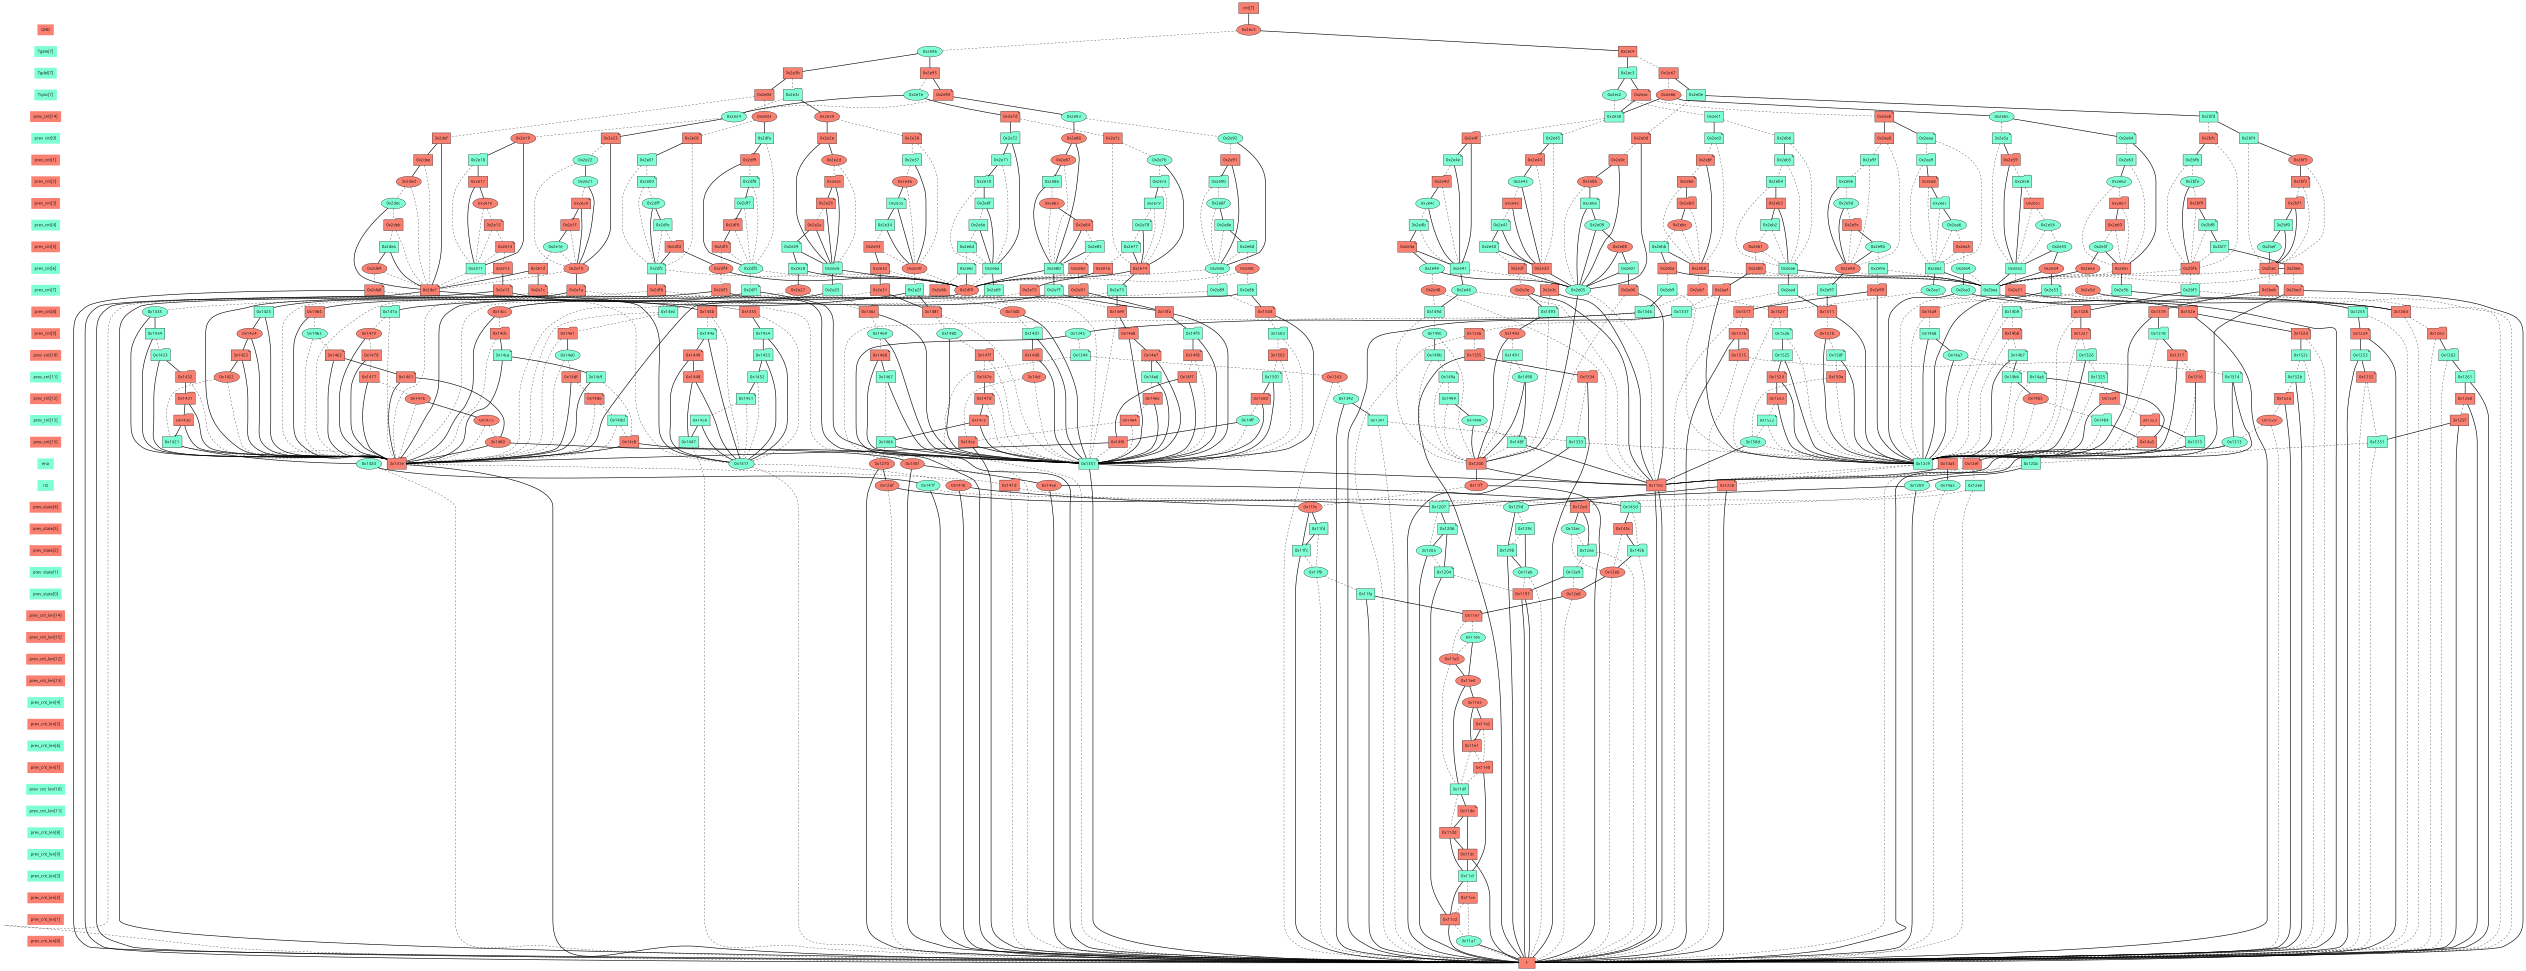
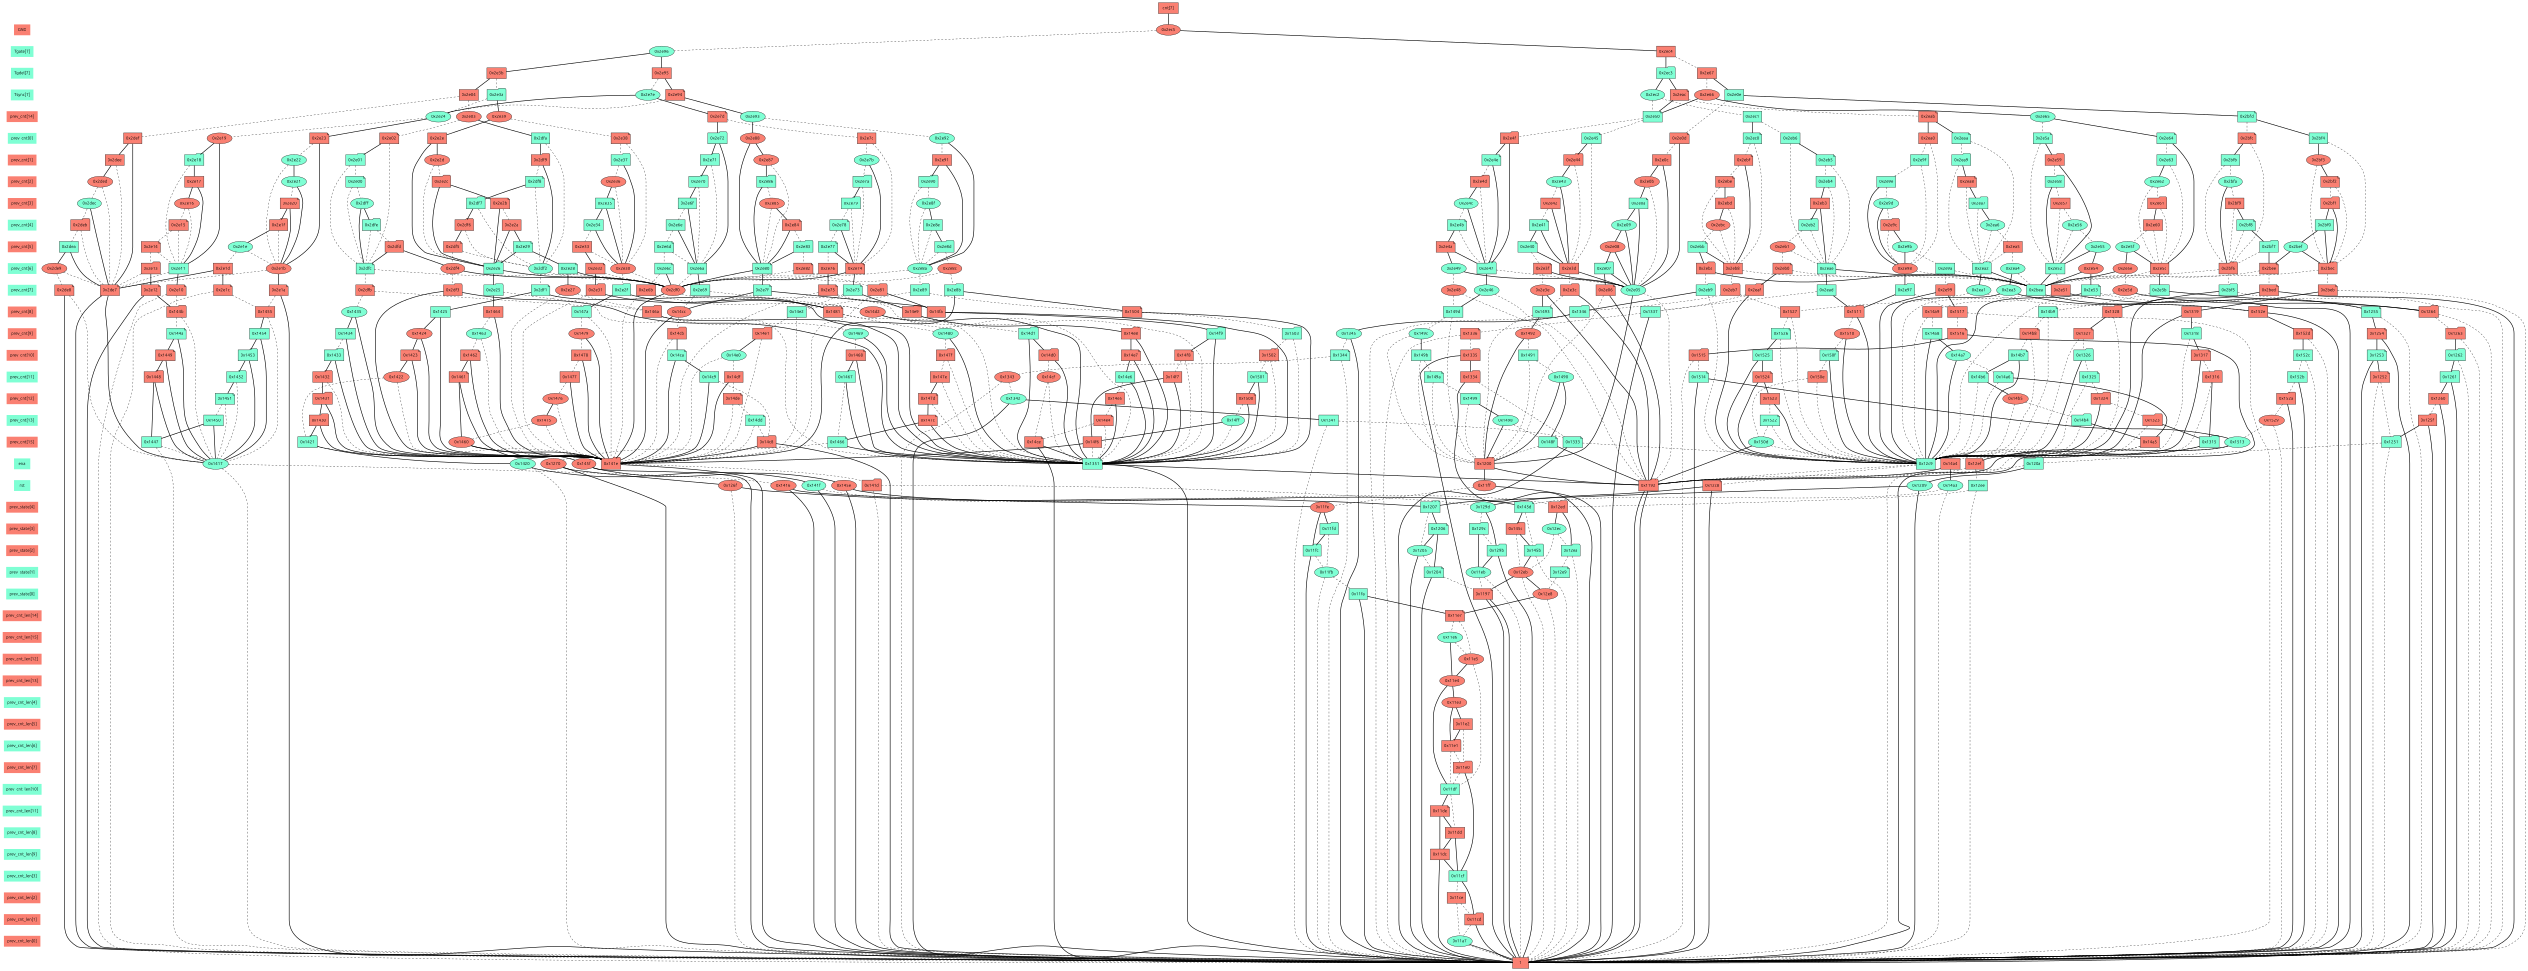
edge "0x2bec" -- "0x2bee": now "0x2bef" -- "0x2bee"
edge "0x2dfc" -- "0x2dfb": style bold -> dashed
node "0x2e10": added
edge "0x12e9" -- "0x1197": now "0x12eb" -- "0x1197"
edge "0x1204" -- "0x11cd": now "0x1204" -- "1"
